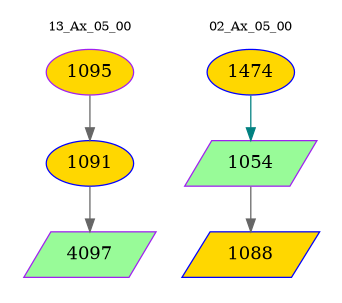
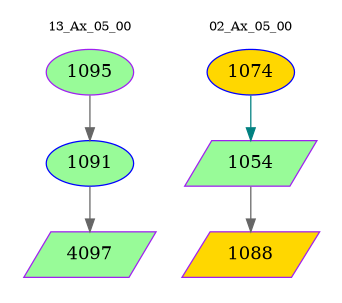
node "1095": fillcolor gold -> palegreen
node "1474": label "1474" -> "1074"
node "1091": fillcolor gold -> palegreen
node "1088": color blue -> purple
